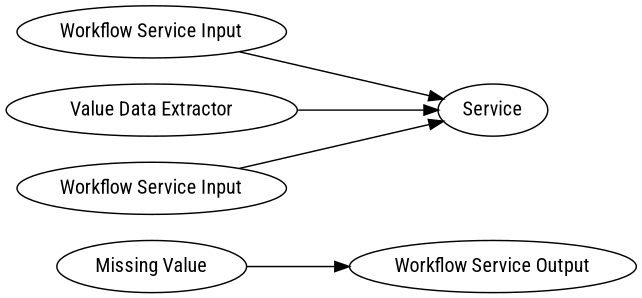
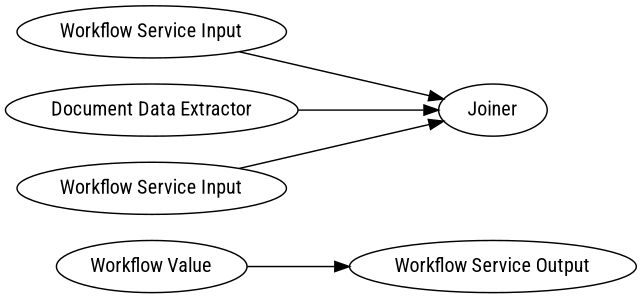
node "Value Data Extractor": label "Value Data Extractor" -> "Document Data Extractor"
node "Service": label "Service" -> "Joiner"
node "Missing Value": label "Missing Value" -> "Workflow Value"
